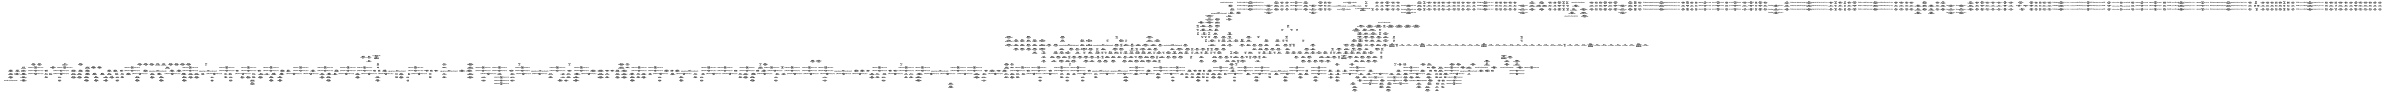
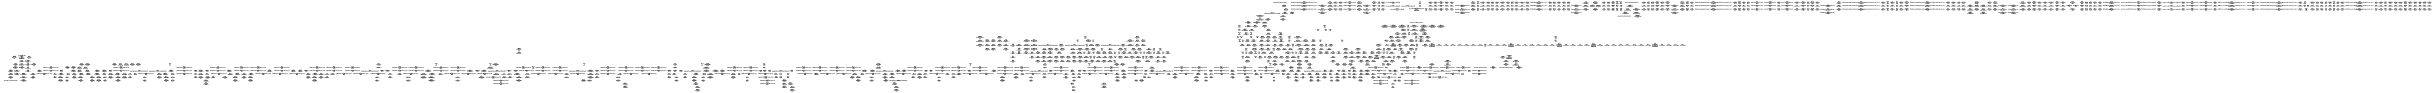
node "CE0x445f0d0": added
node "CE0x445c100": added
